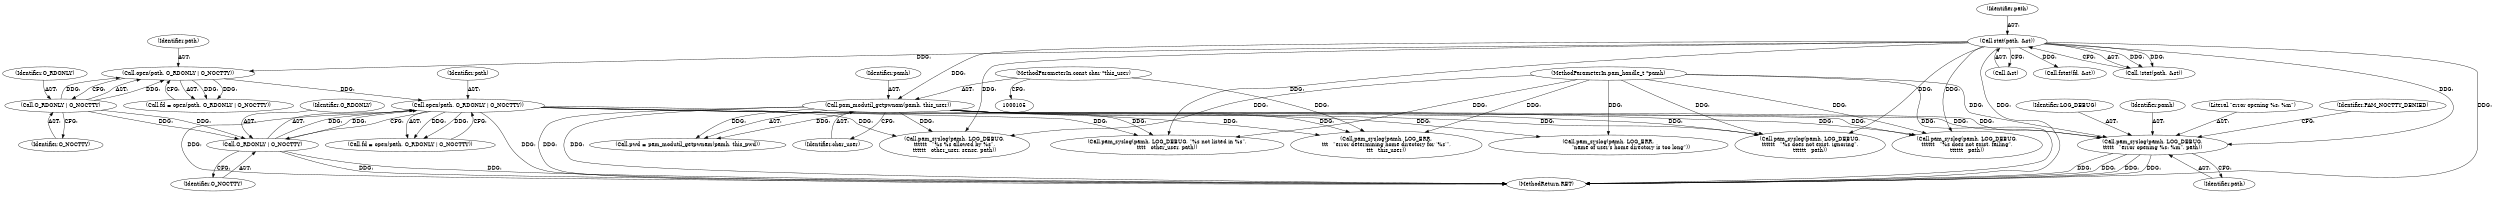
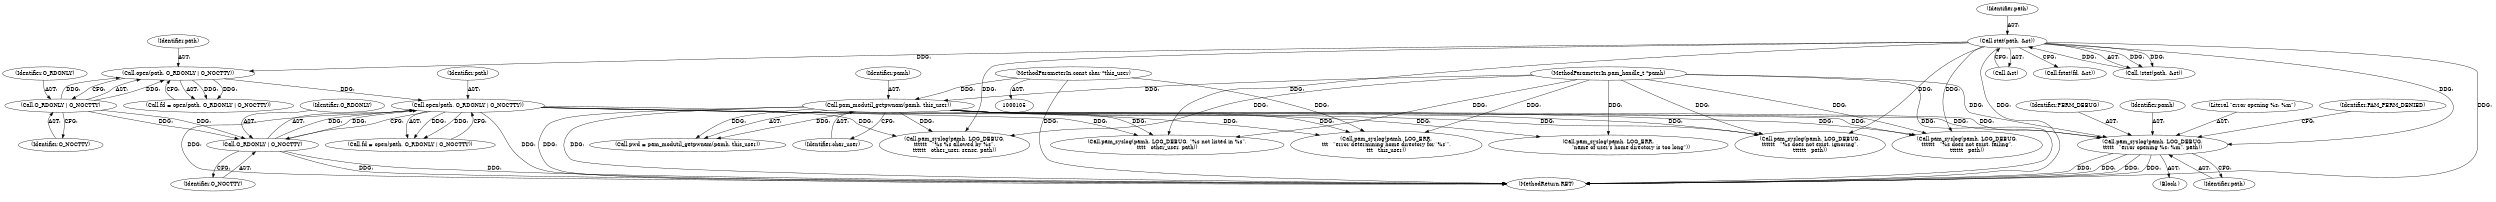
edge "(Call,stat(path, &st))" -> "(Call,pam_modutil_getpwnam(pamh, this_user))": now "(MethodParameterIn,pam_handle_t *pamh)" -> "(Call,pam_modutil_getpwnam(pamh, this_user))"
edge "(Call,&st)" -> "(Call,stat(path, &st))": label "AST: " -> "CFG: "
edge "(Call,stat(path, &st))" -> "(Call,&st)": label "CFG: " -> "AST: "
edge "(Call,stat(path, &st))" -> "(Call,fstat(fd, &st))": label "DDG: " -> "CFG: "
edge "(Call,!stat(path, &st))" -> "(Call,stat(path, &st))": label "CFG: " -> "DDG: "
edge "(MethodParameterIn,const char *this_user)" -> "(Call,pam_modutil_getpwnam(pamh, this_user))": label "AST: " -> "DDG: "
edge "(MethodParameterIn,const char *this_user)" -> "1000105": label "CFG: " -> "AST: "
node "(Identifier,LOG_DEBUG)": label "(Identifier,LOG_DEBUG)" -> "(Identifier,PERM_DEBUG)"
node "(Identifier,PAM_NOCTTY_DENIED)": label "(Identifier,PAM_NOCTTY_DENIED)" -> "(Identifier,PAM_PERM_DENIED)"
node "(Call,pwd = pam_modutil_getpwnam(pamh, this_pwd))": label "(Call,pwd = pam_modutil_getpwnam(pamh, this_pwd))" -> "(Call,pwd = pam_modutil_getpwnam(pamh, this_user))"
edge "(MethodParameterIn,const char *this_user)" -> "(MethodReturn,RET)": added, label "DDG:"
node "(Block,)": added
